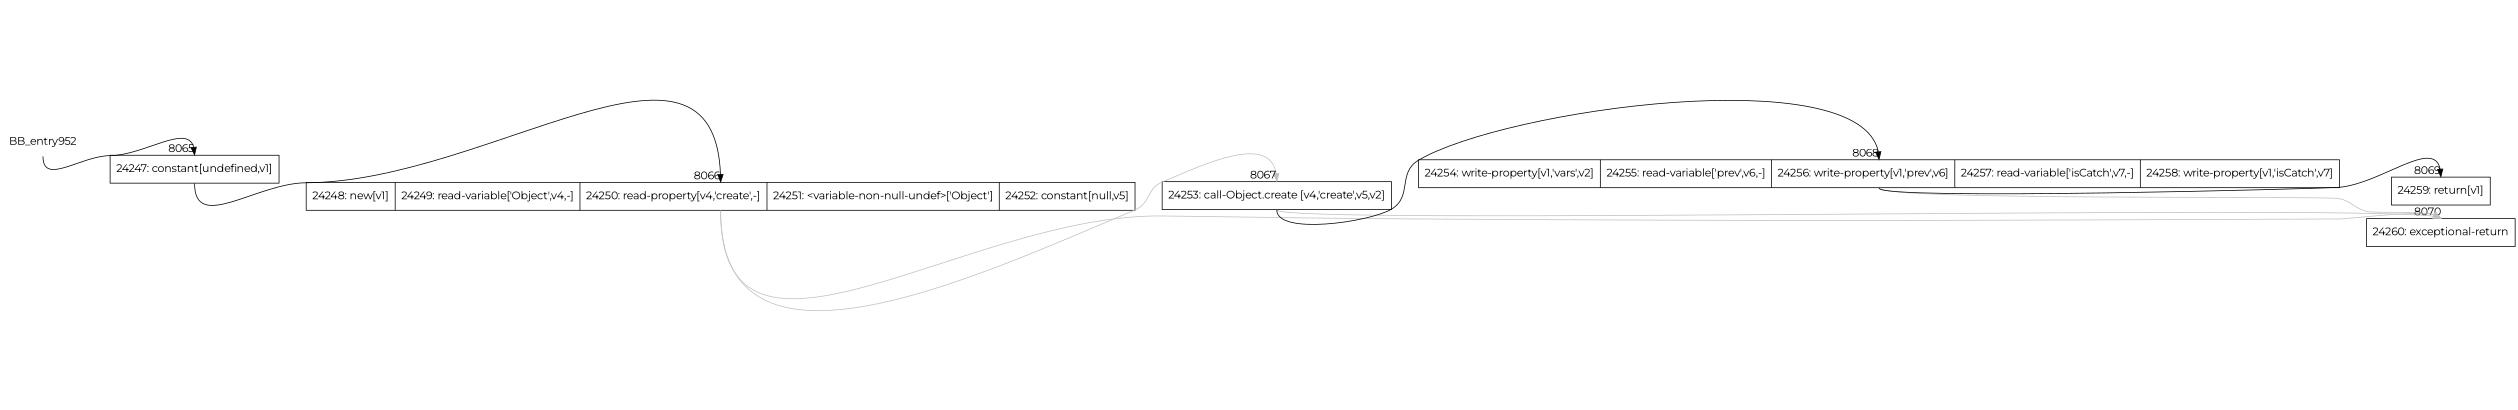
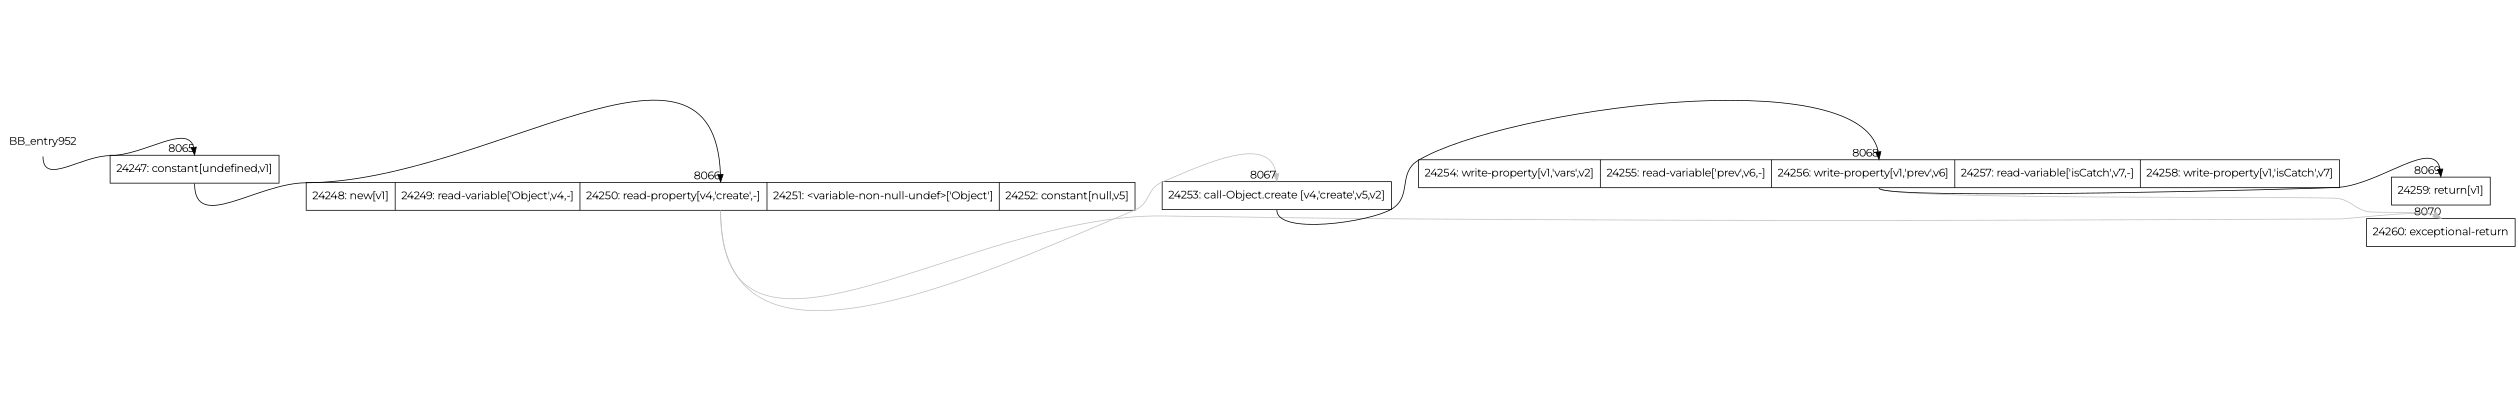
edge "24253: call-Object.create [v4,'create',v5,v2]" -> "24260: exceptional-return": removed
